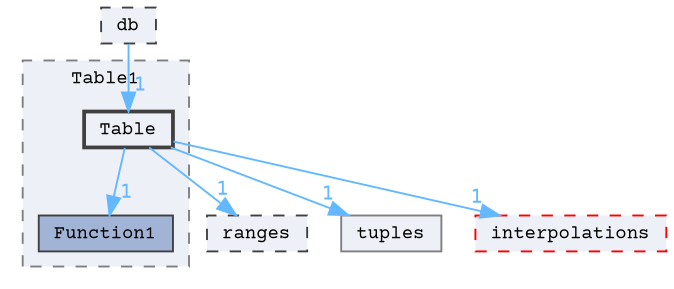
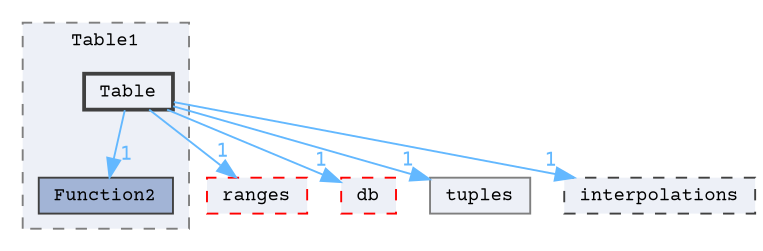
node "db": color grey25 -> red
edge "db" -> "Table": reversed
node "Function1": label "Function1" -> "Function2"
node "ranges": color grey25 -> red
node "interpolations": color red -> grey25
